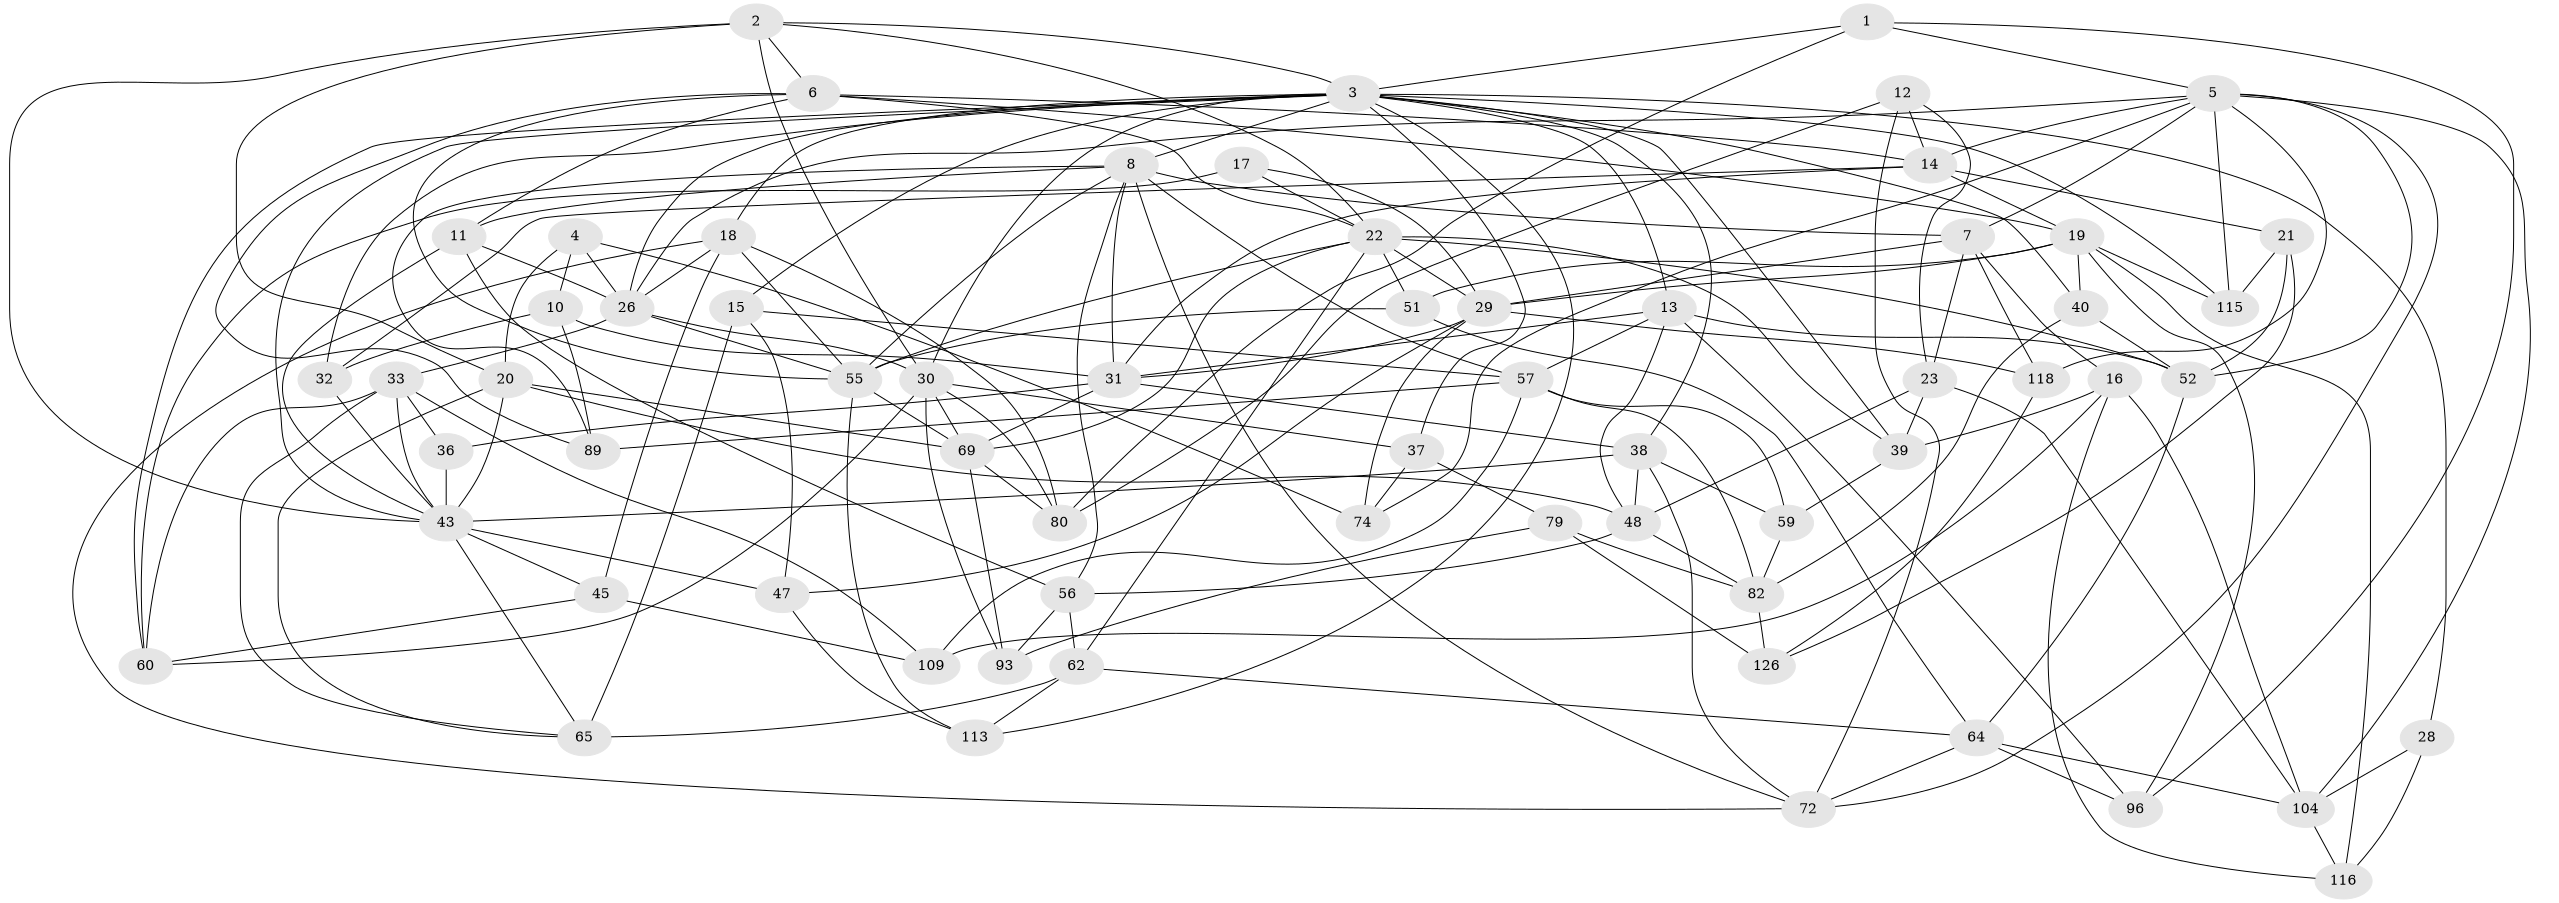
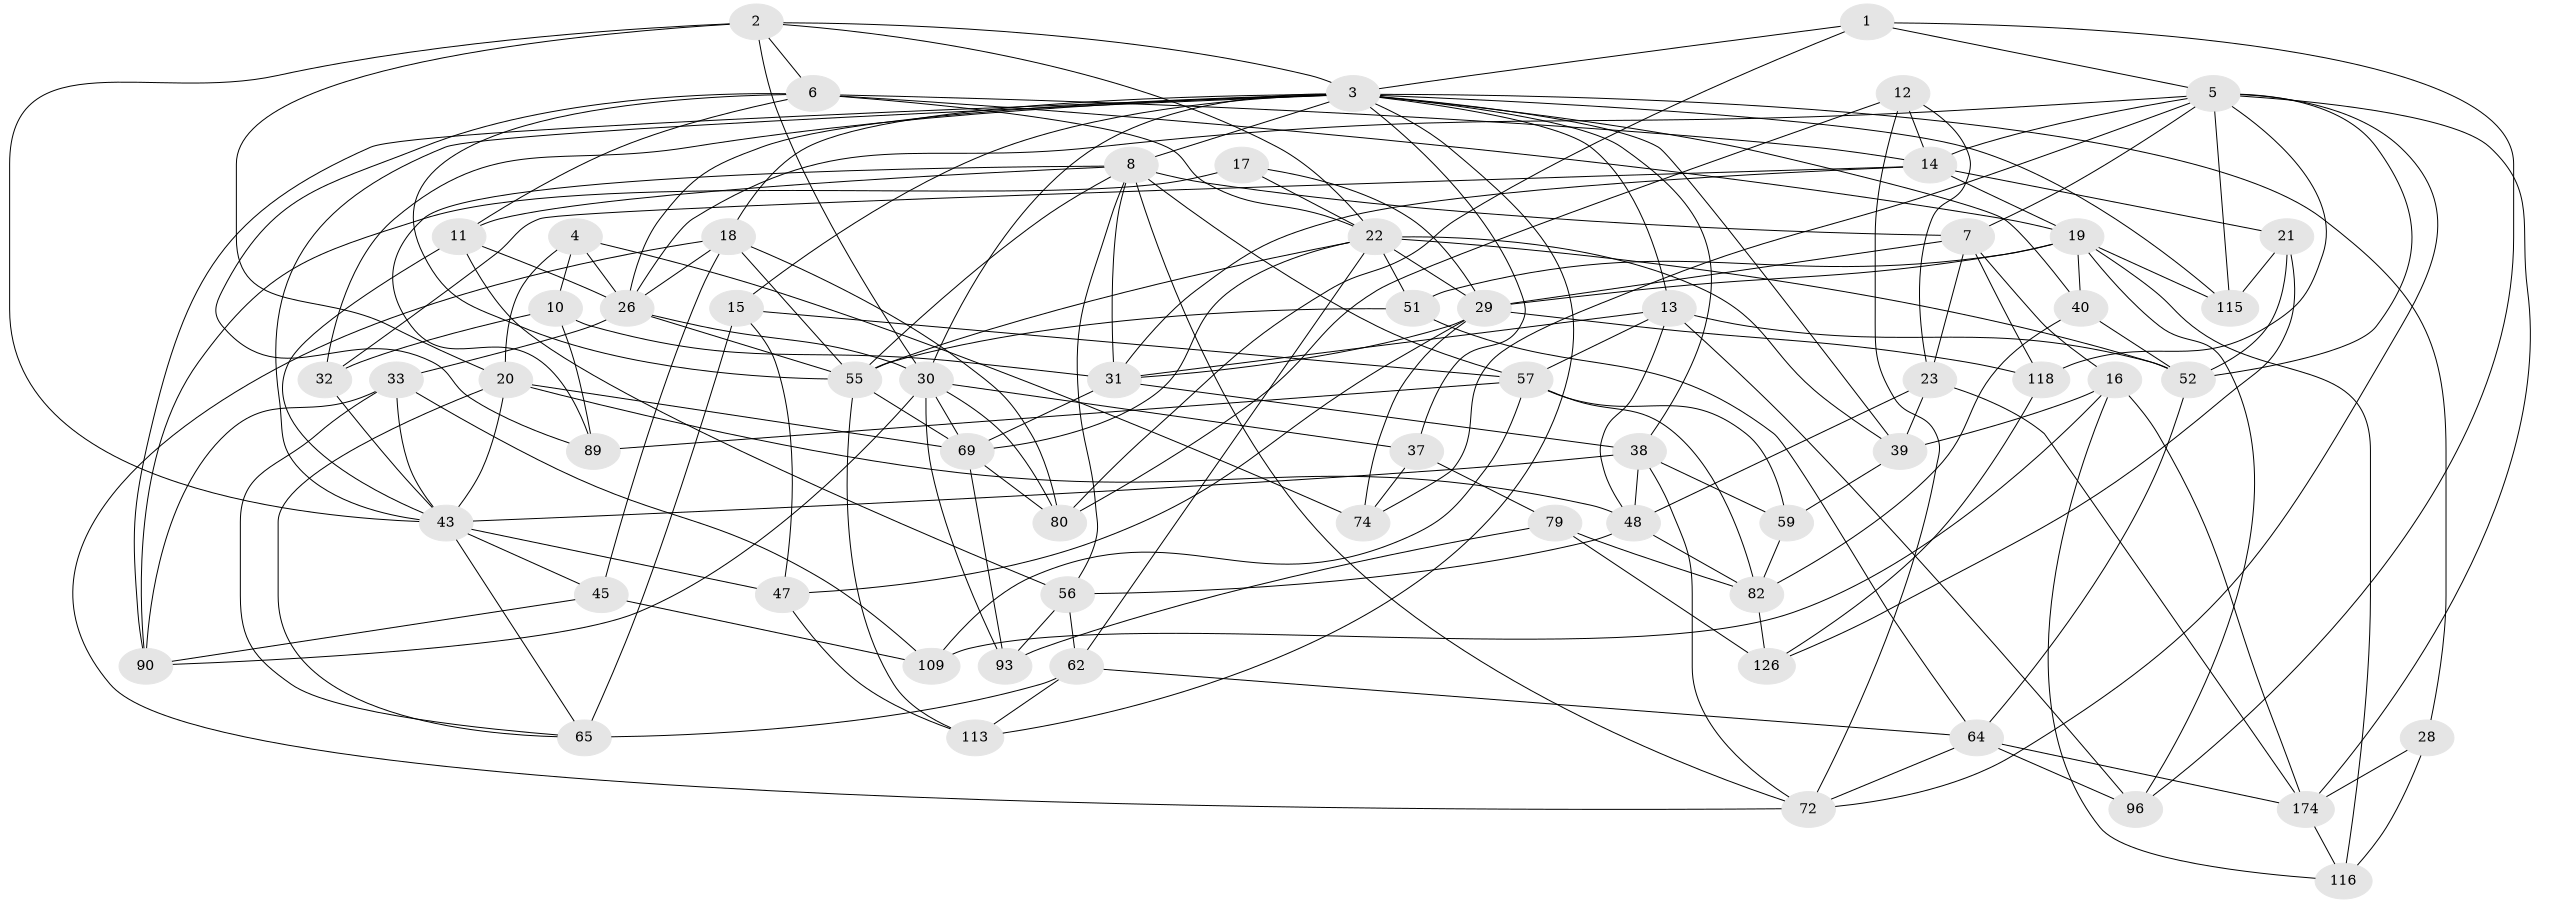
node "36": removed
node "60": label "60" -> "90"
node "104": label "104" -> "174"
